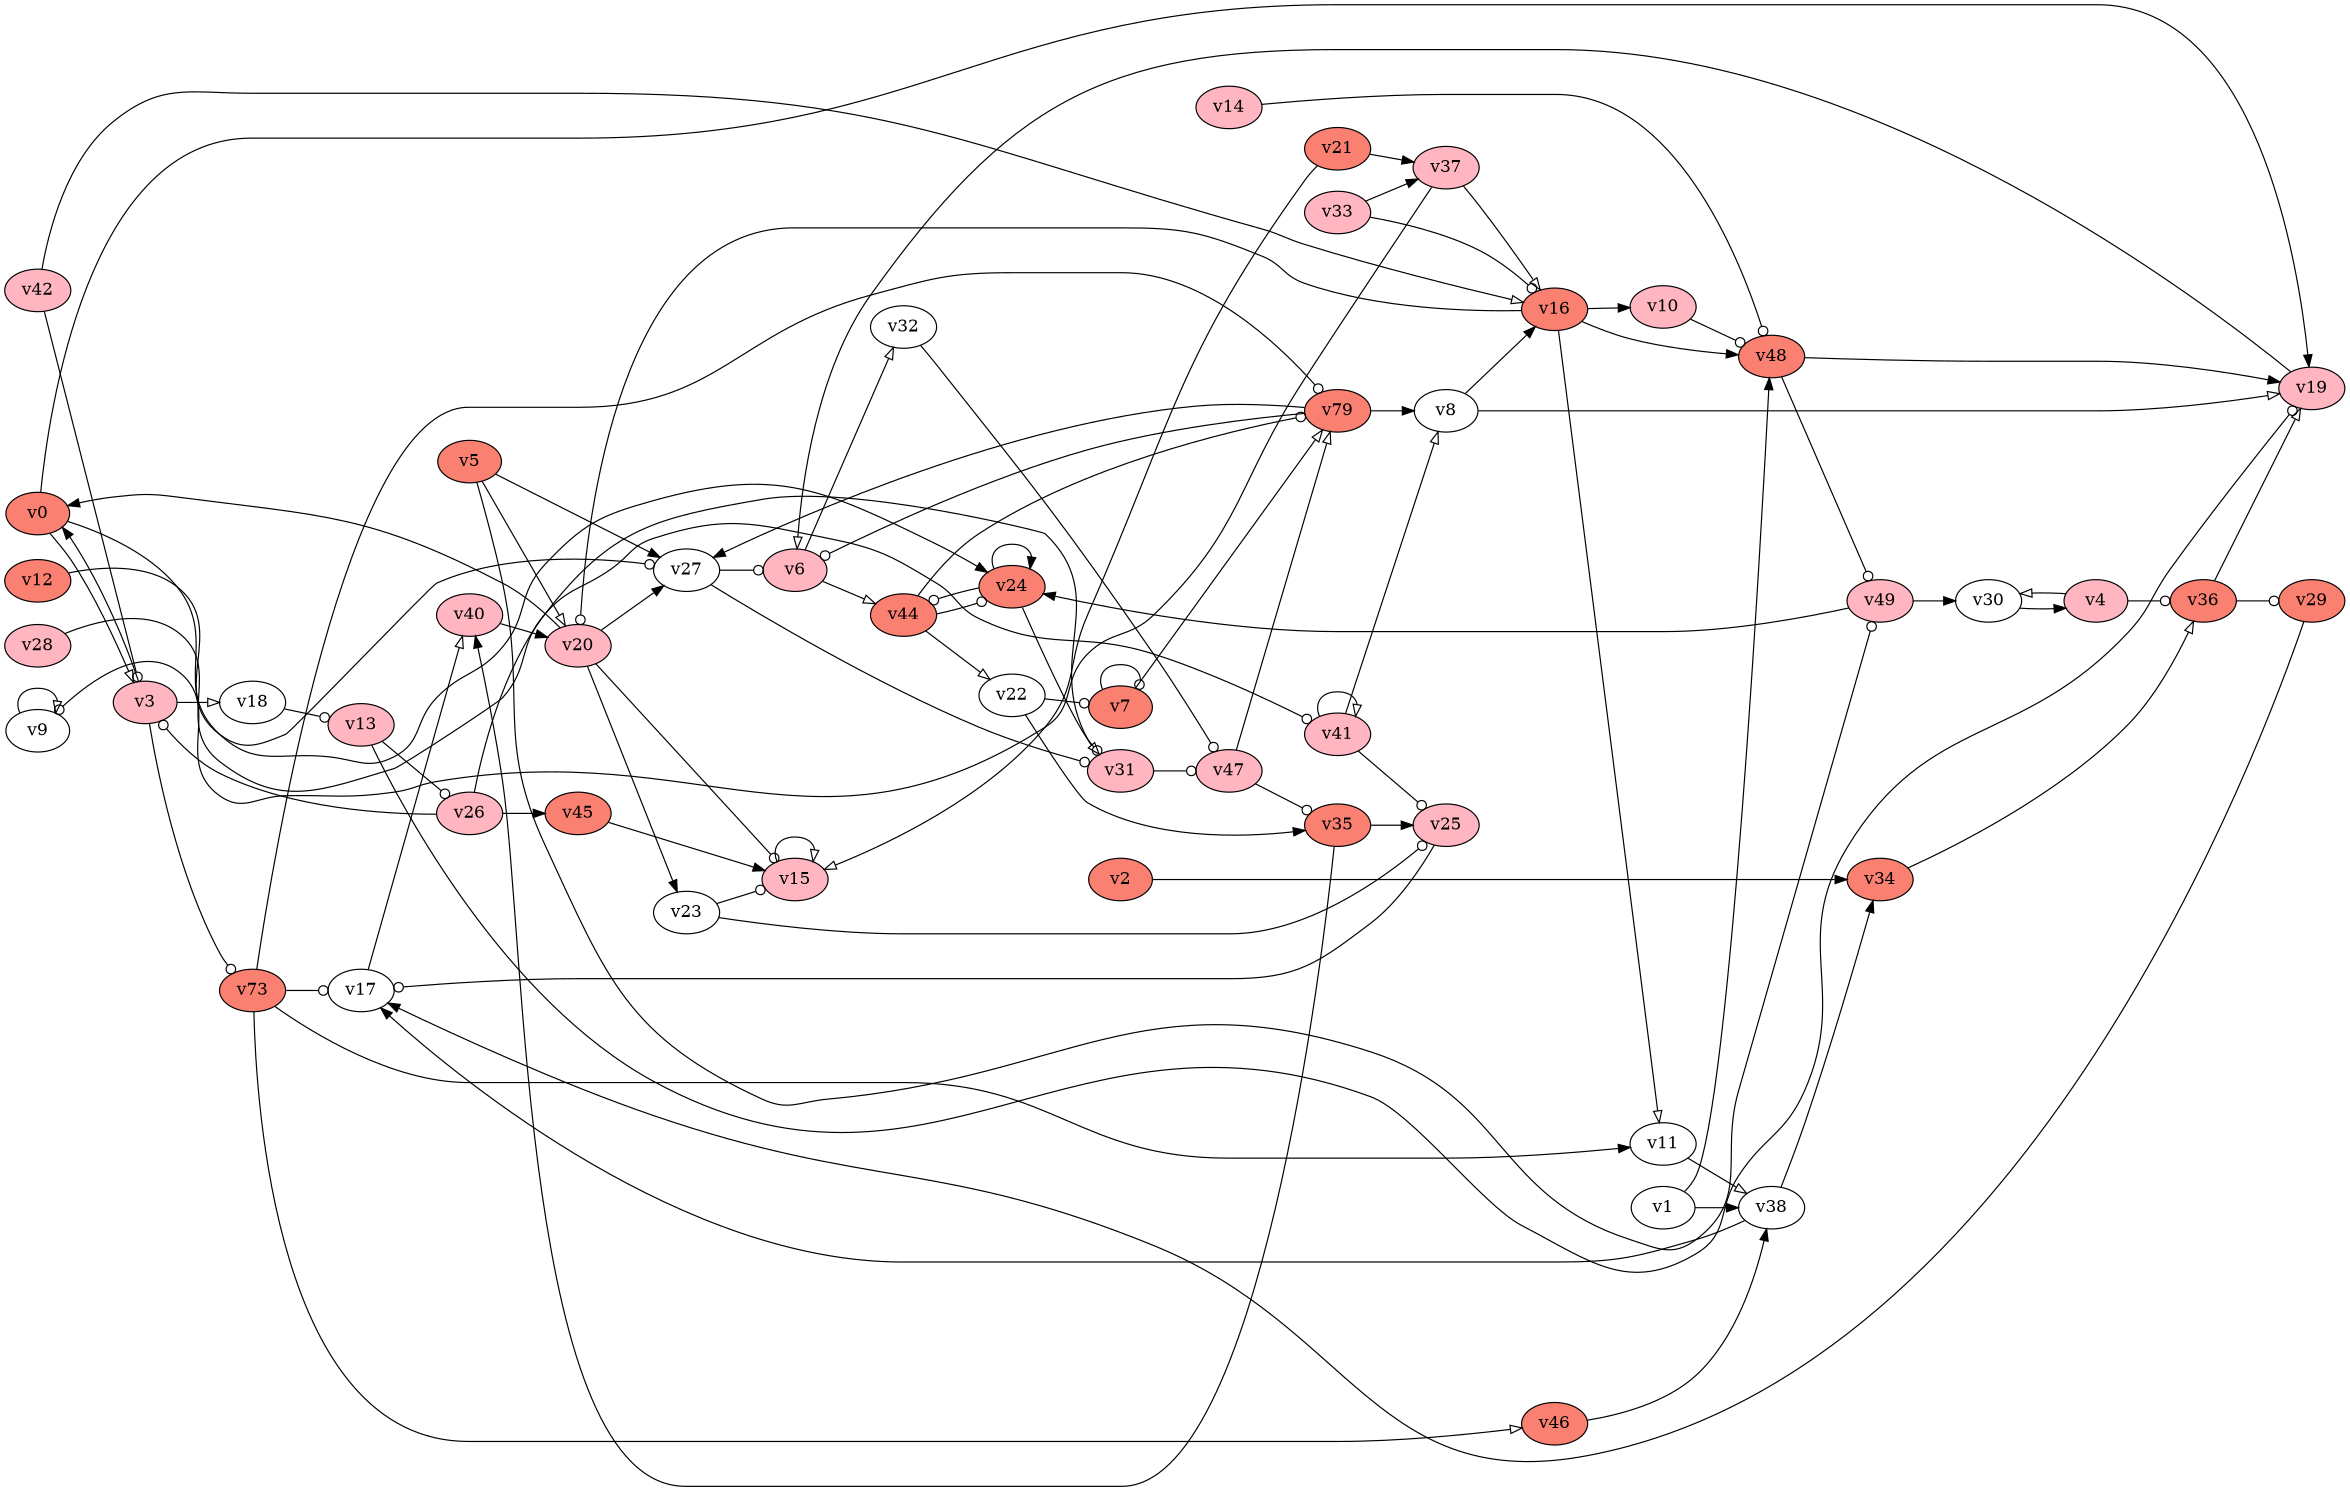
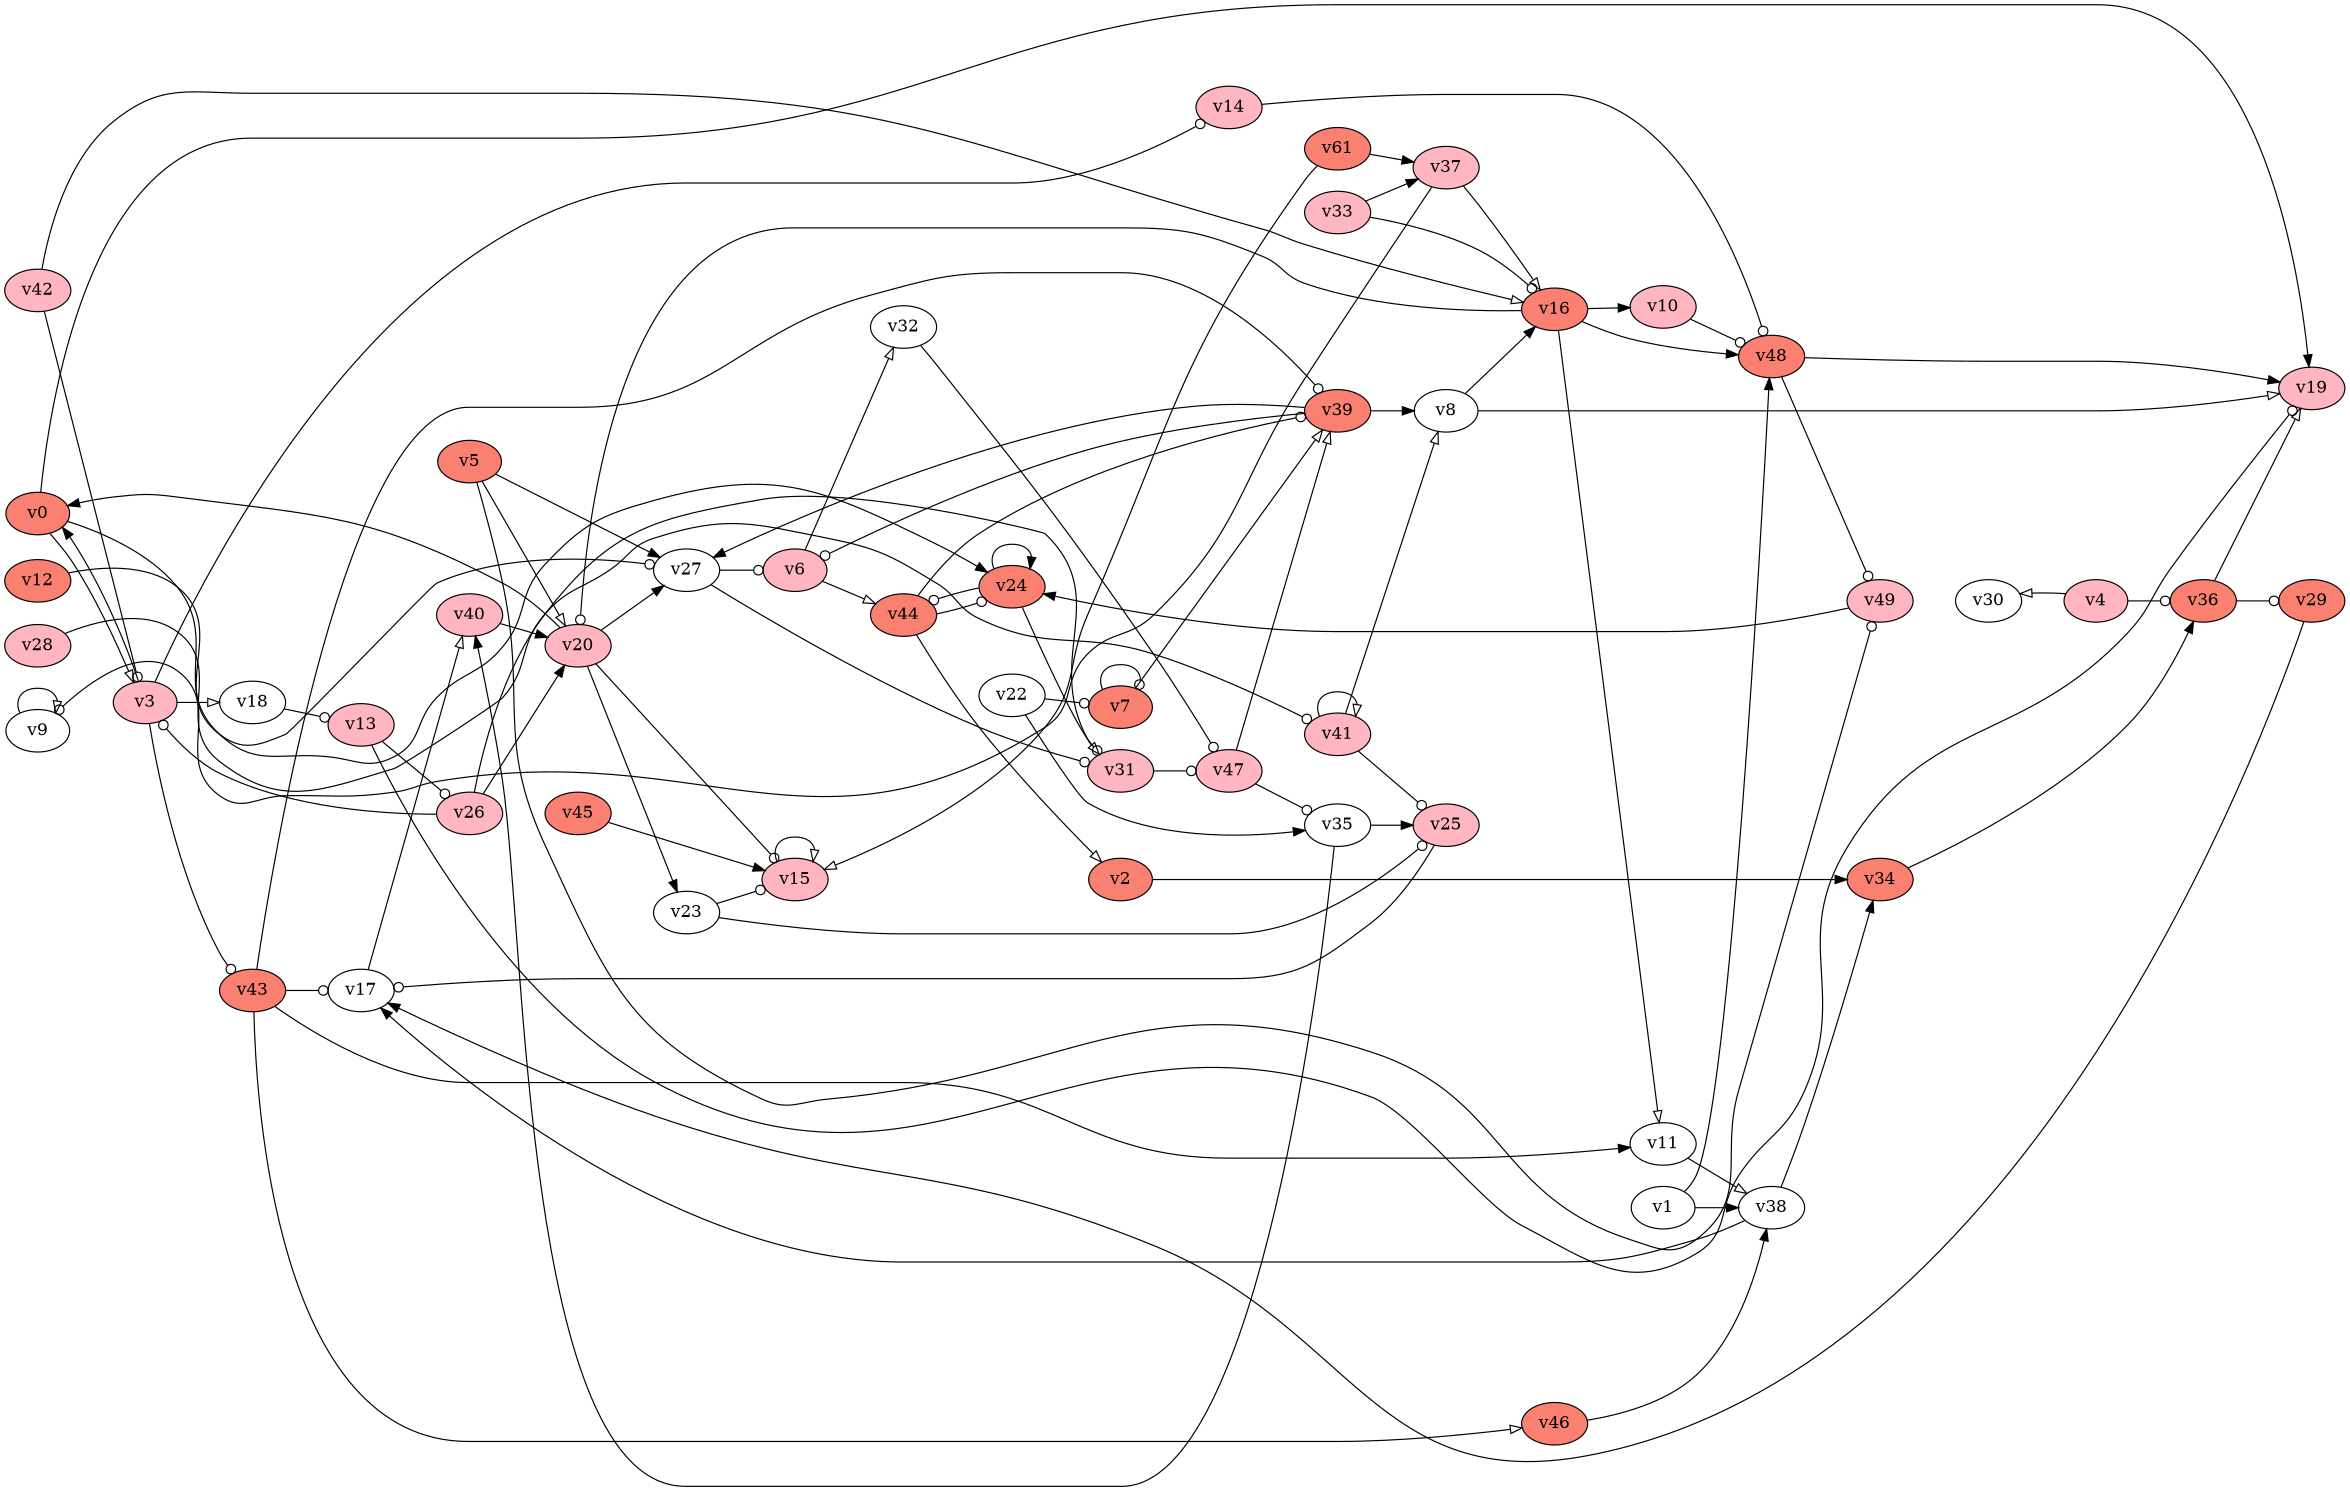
edge "v19" -> "v6": removed
node "v21": label "v21" -> "v61"
edge "v3" -> "v14": added
node "v79": label "v79" -> "v39"
edge "v49" -> "v30": removed
edge "v30" -> "v4": removed
edge "v44" -> "v22": now "v44" -> "v2"
edge "v34" -> "v36": arrowhead onormal -> normal
edge "v26" -> "v45": now "v26" -> "v20"
node "v35": fillcolor salmon -> white
node "v73": label "v73" -> "v43"
